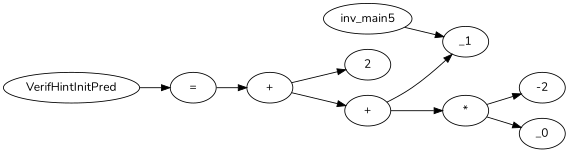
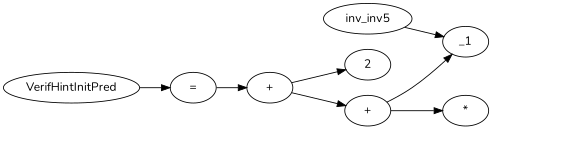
node "inv_main5": label "inv_main5" -> "inv_inv5"
node "-2": removed
node "_0": removed
